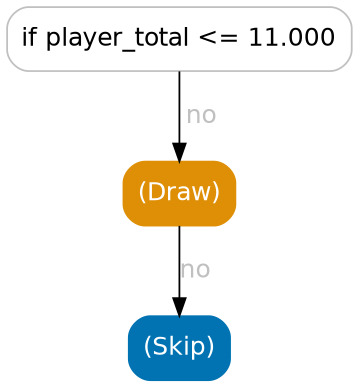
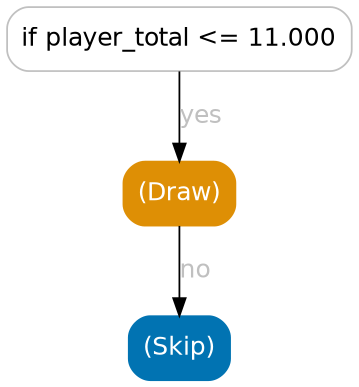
edge "if player_total <= 11.000" -> "(Draw)": label "no" -> "yes"
